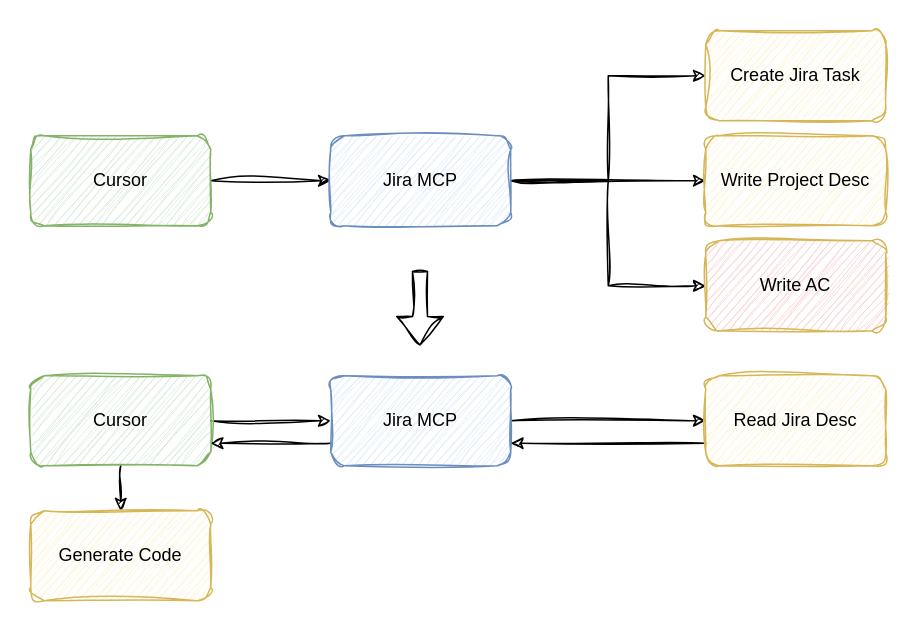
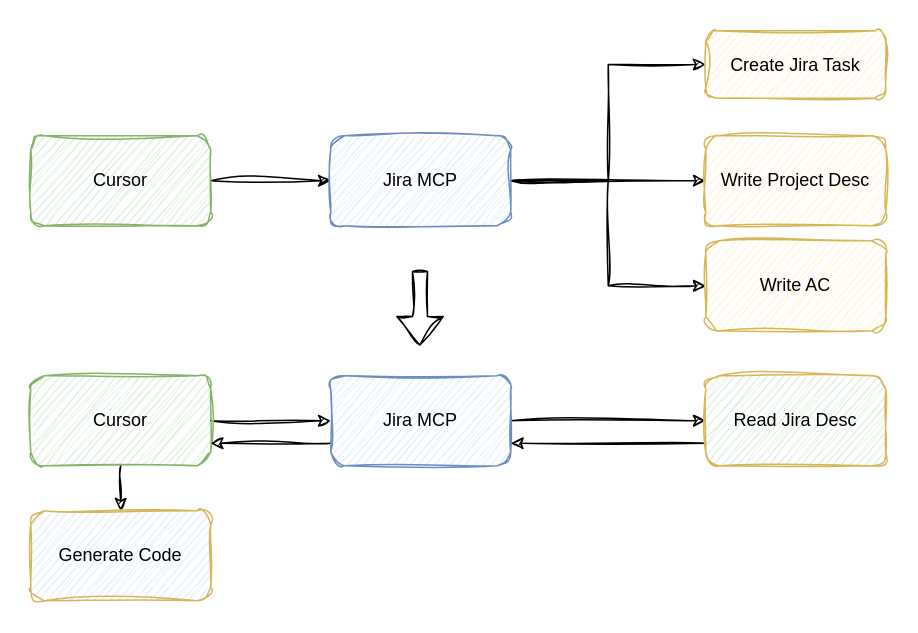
node "Create Jira Task": size 180x90 -> 180x68
node "Write AC": fillcolor #f8cecc -> #fff2cc
node "Read Jira Desc": fillcolor #fff2cc -> #d5e8d4
node "Generate Code": fillcolor #fff2cc -> #dae8fc
